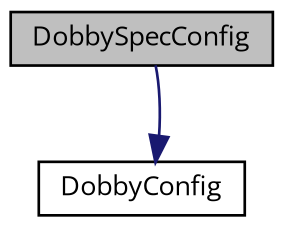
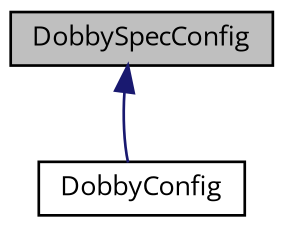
edge "DobbySpecConfig" -> "DobbyConfig": reversed
